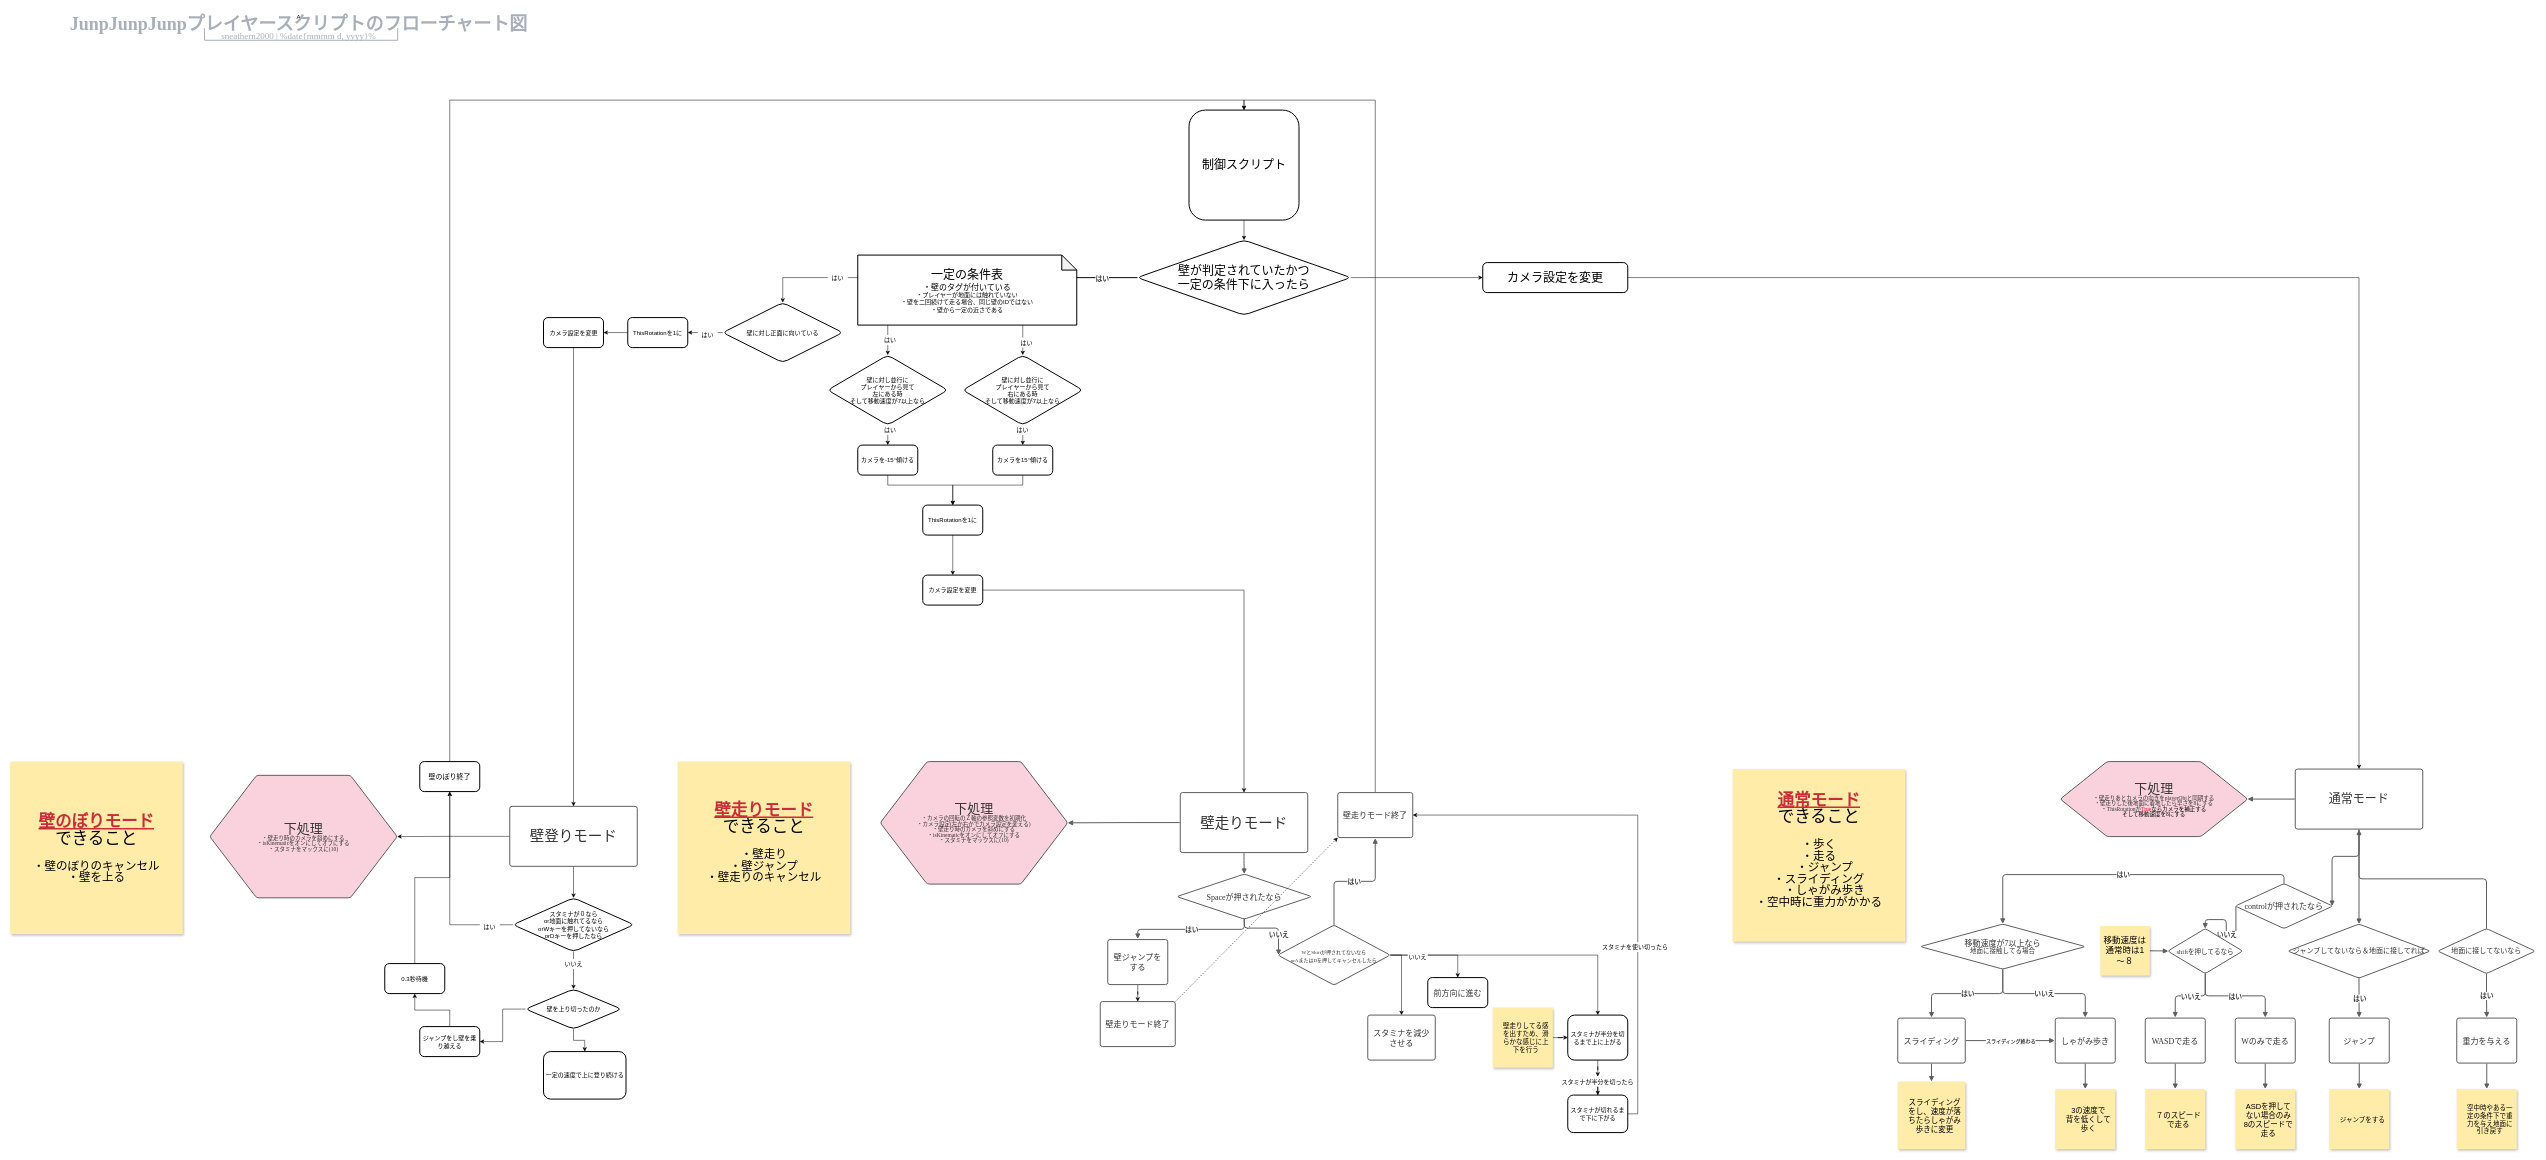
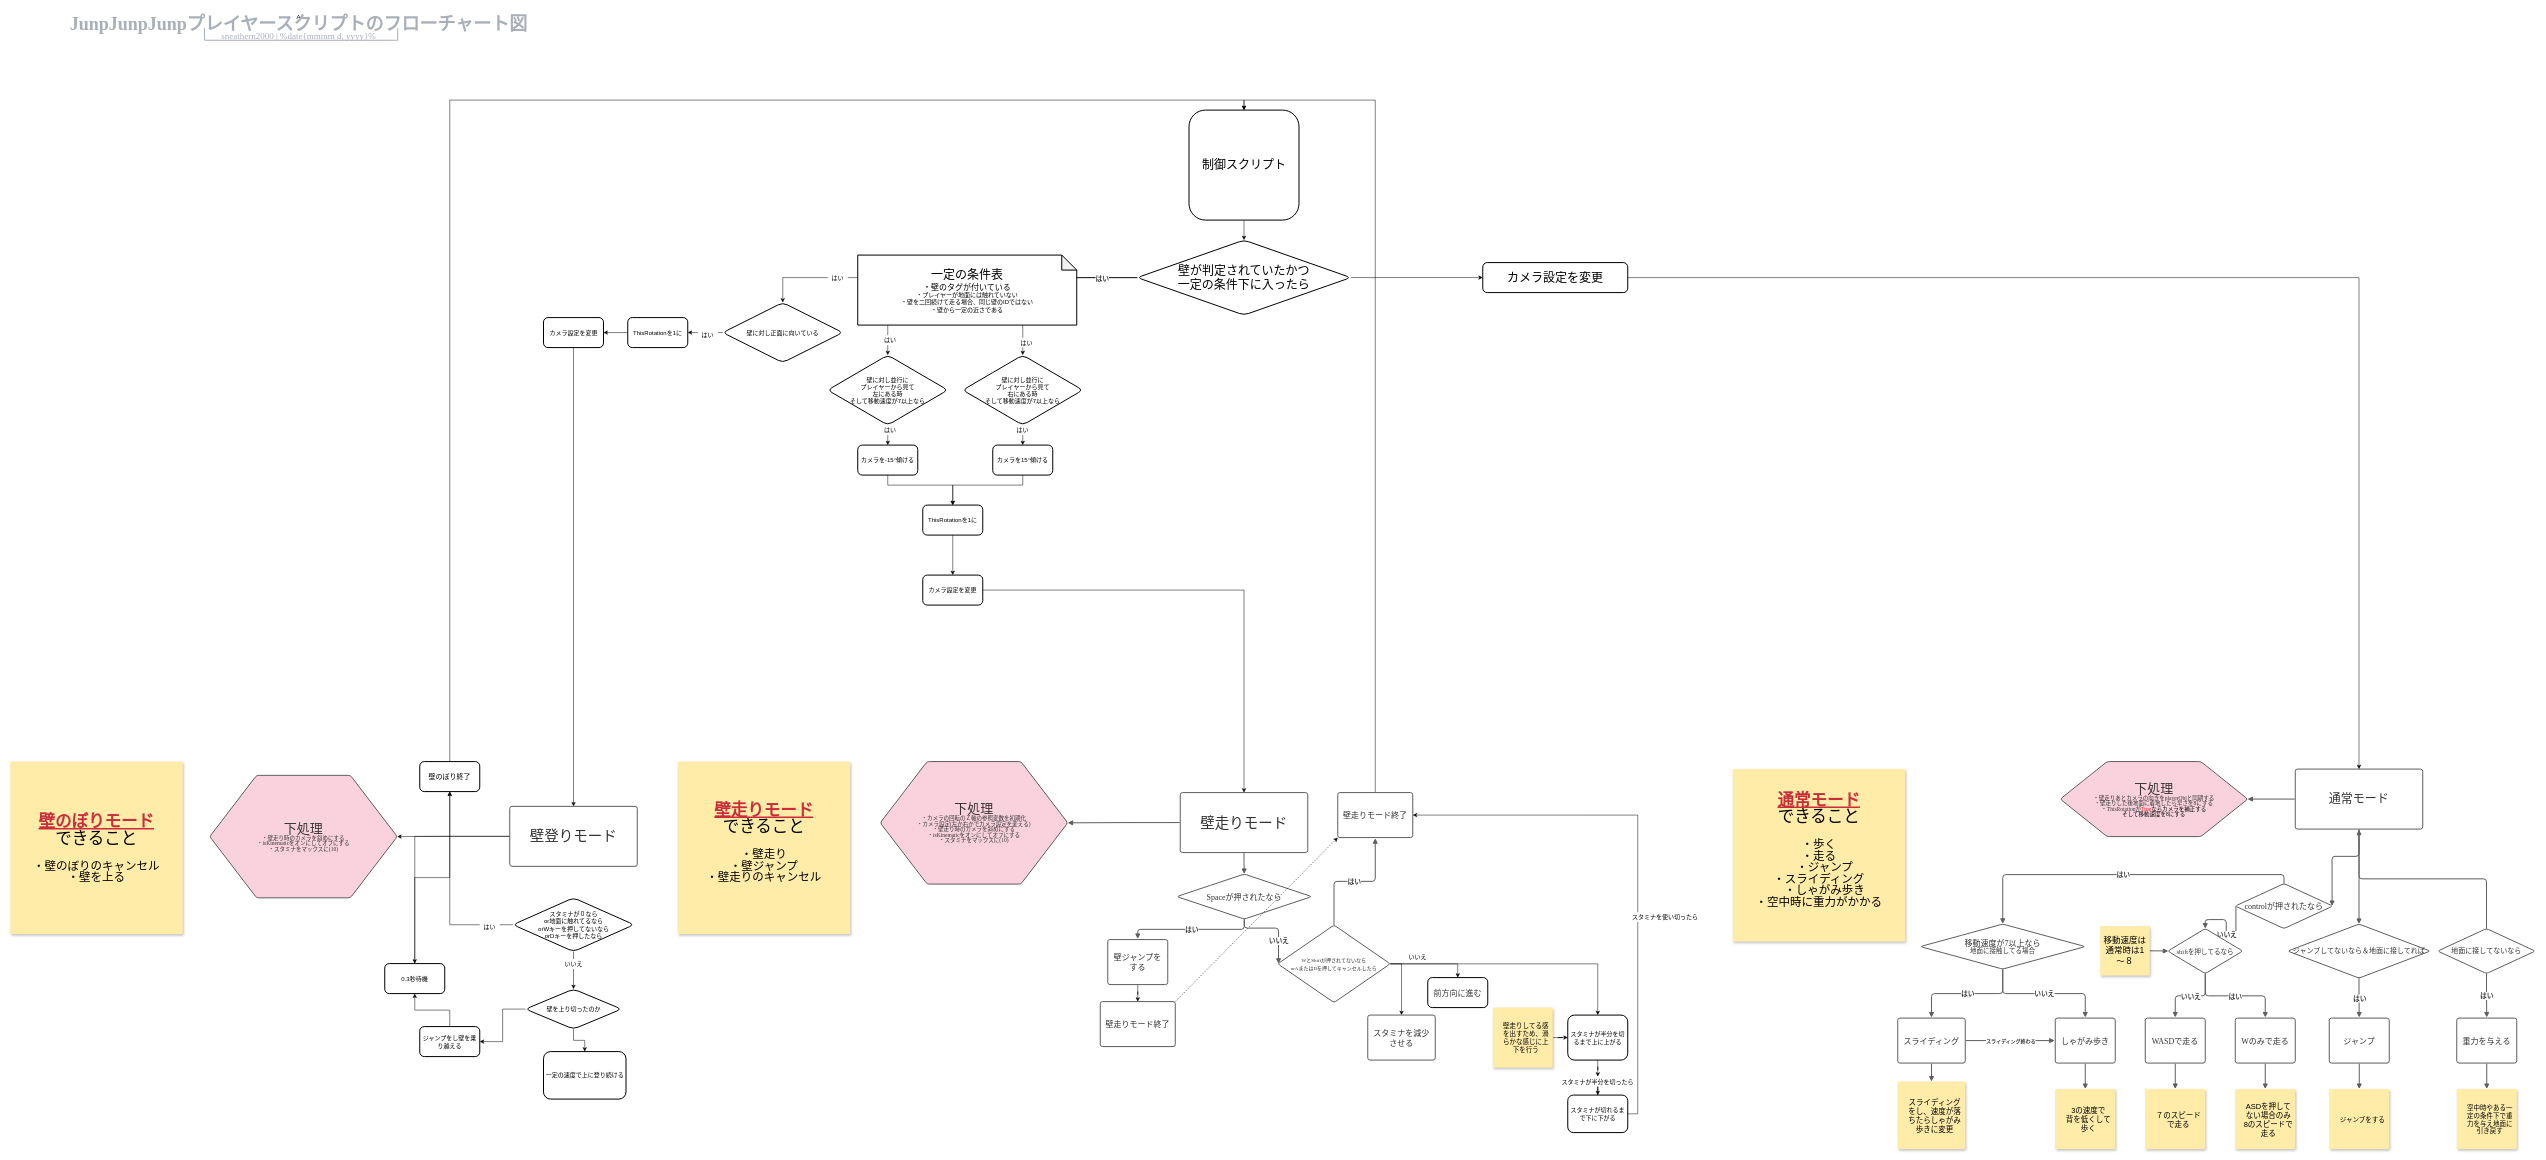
edge "壁登りモード" -> "スタミナが０なら or地面に触れてるなら orWキーを押してないなら orDキーを押したなら": now "壁登りモード" -> "0.3秒待機"
node "スタミナを使い切ったら": moved (1635, 947) -> (1665, 917)
node "WとShiftが押されてないなら orAまたはDを押してキャンセルしたら": size 113x60 -> 113x78
